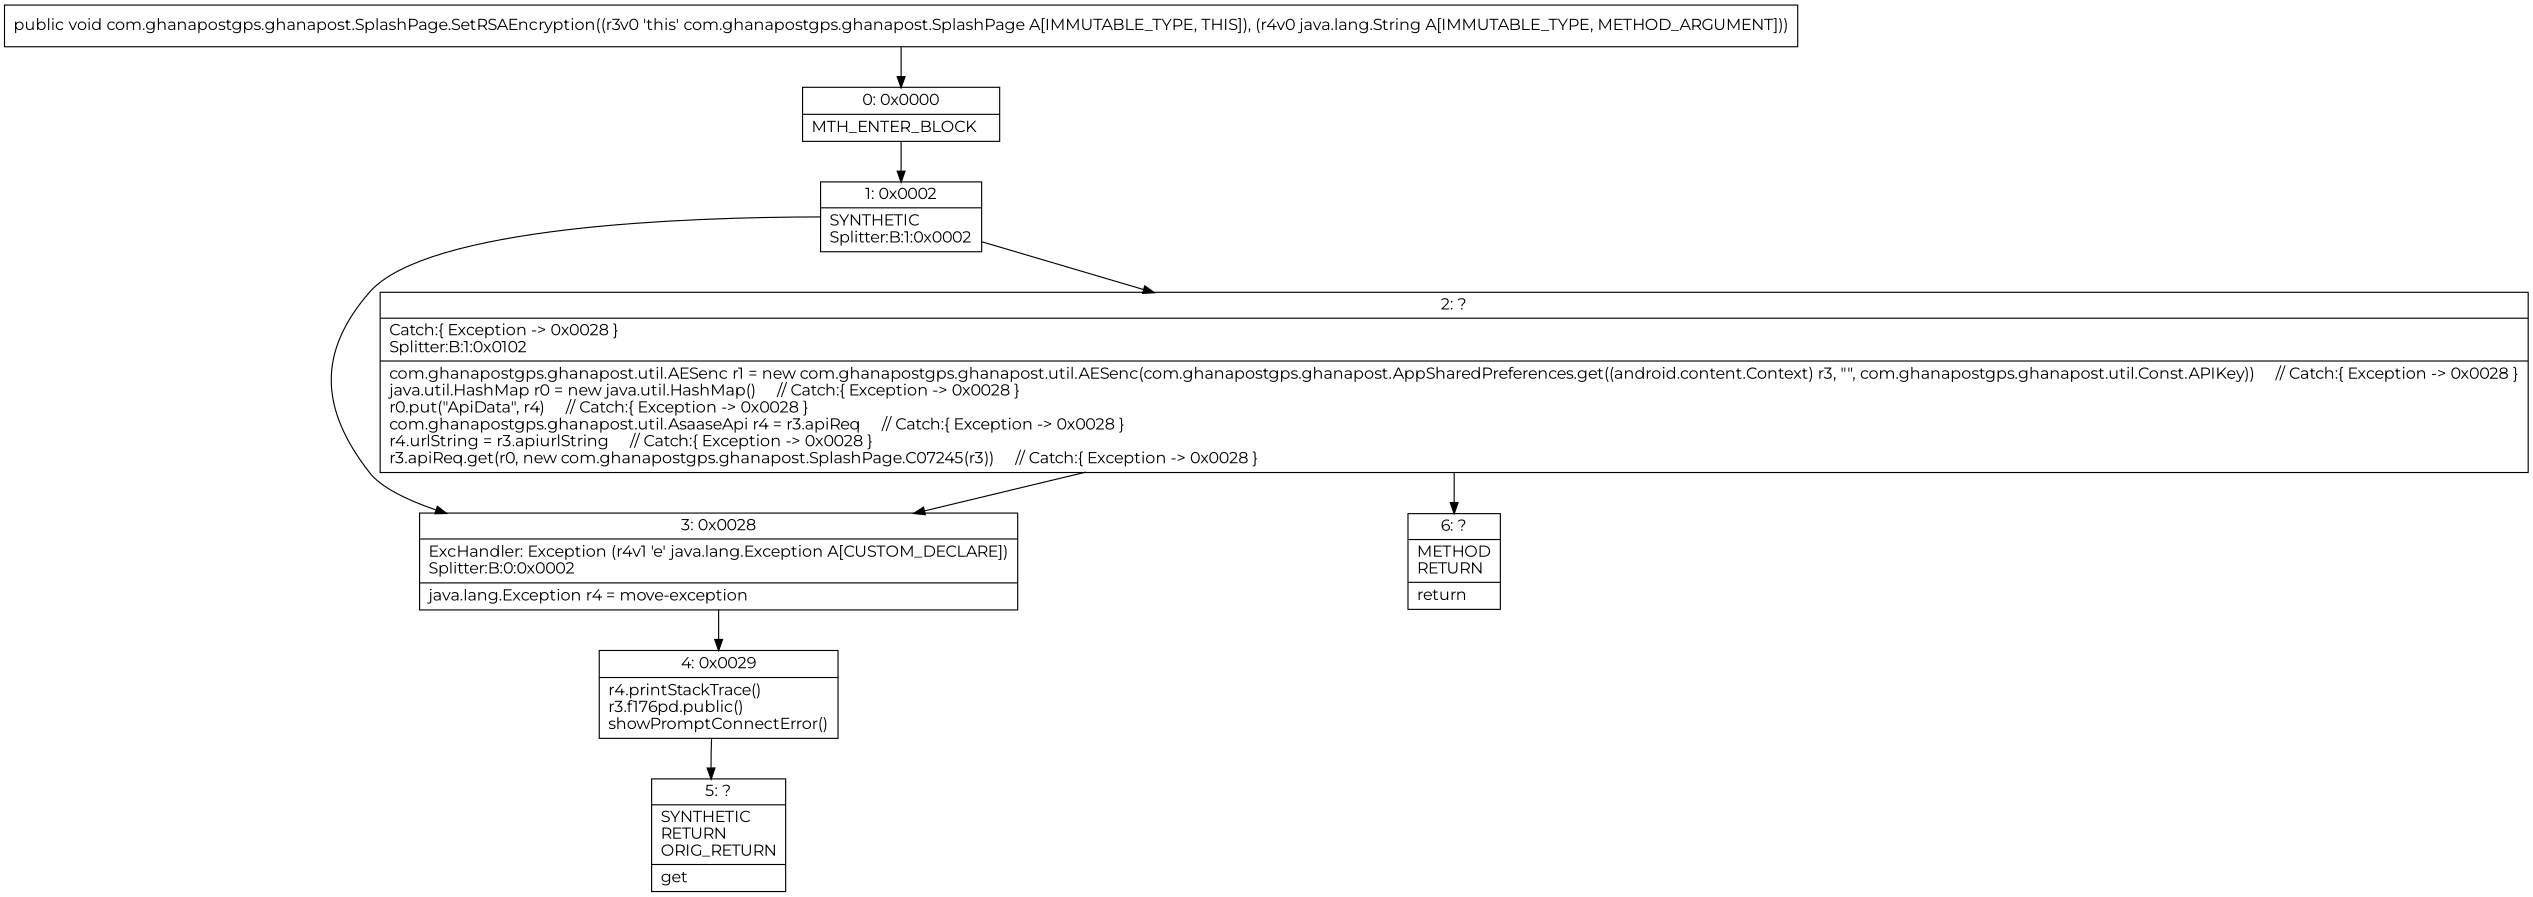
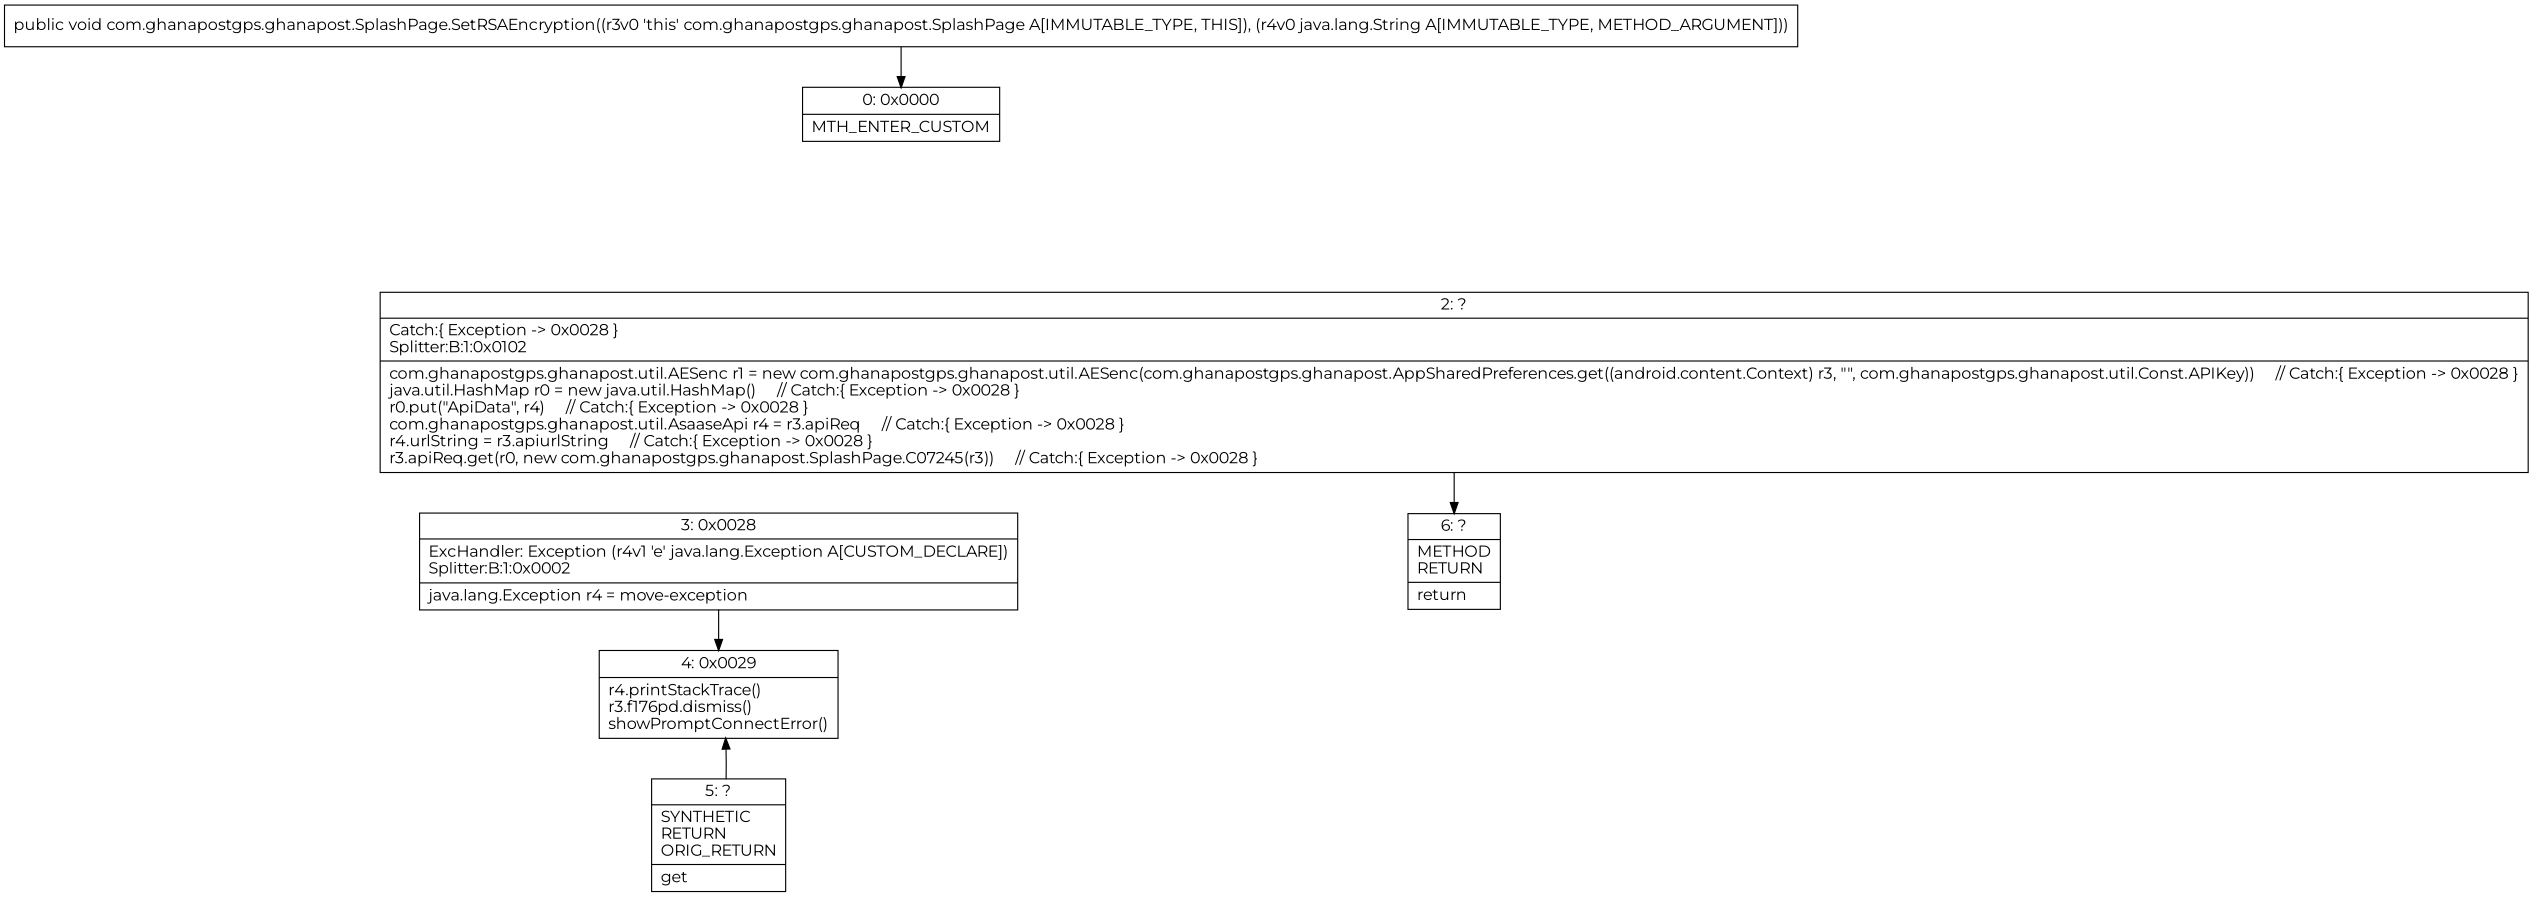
node "0: 0x0000": text "MTH_ENTER_BLOCK" -> "MTH_ENTER_CUSTOM"
node "1: 0x0002": removed
edge "2: ?" -> "3: 0x0028": removed
node "3: 0x0028": text "Splitter:B:0:0x0002" -> "Splitter:B:1:0x0002"
node "4: 0x0029": text "r3.f176pd.public()" -> "r3.f176pd.dismiss()"
edge "4: 0x0029" -> "5: ?": reversed
